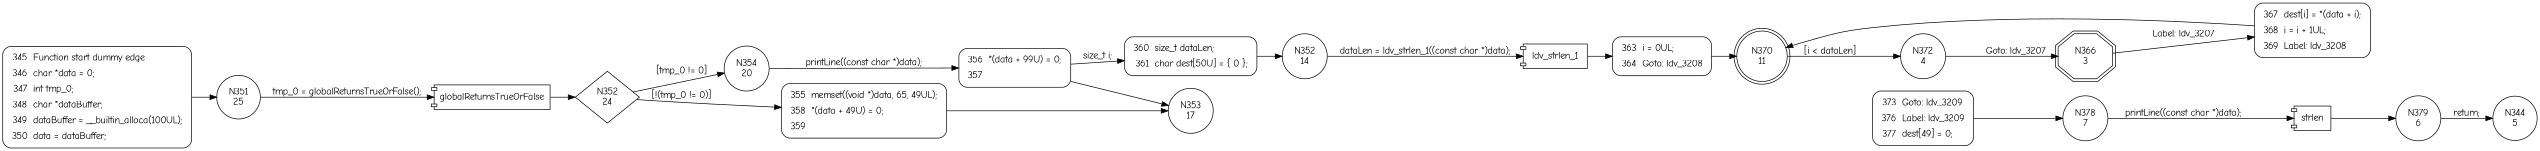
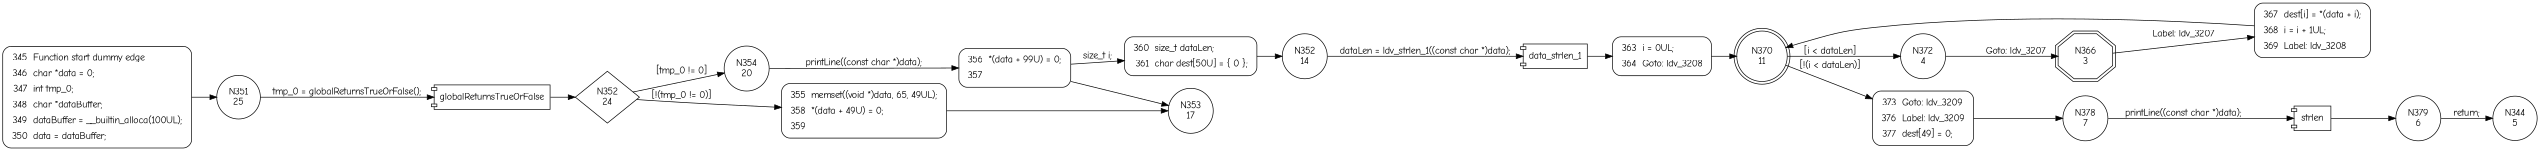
node "ldv_strlen_1": label "ldv_strlen_1" -> "data_strlen_1"
edge "N370 11" -> "373": added, label "[!(i < dataLen)]"
